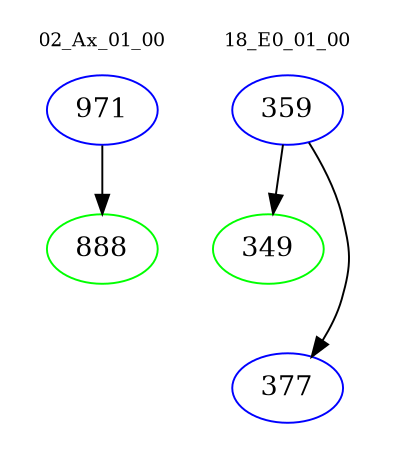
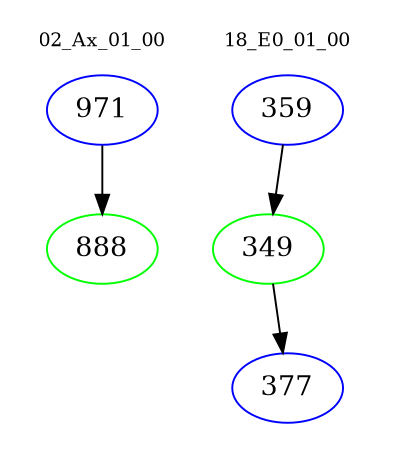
edge "359" -> "377": now "349" -> "377"
